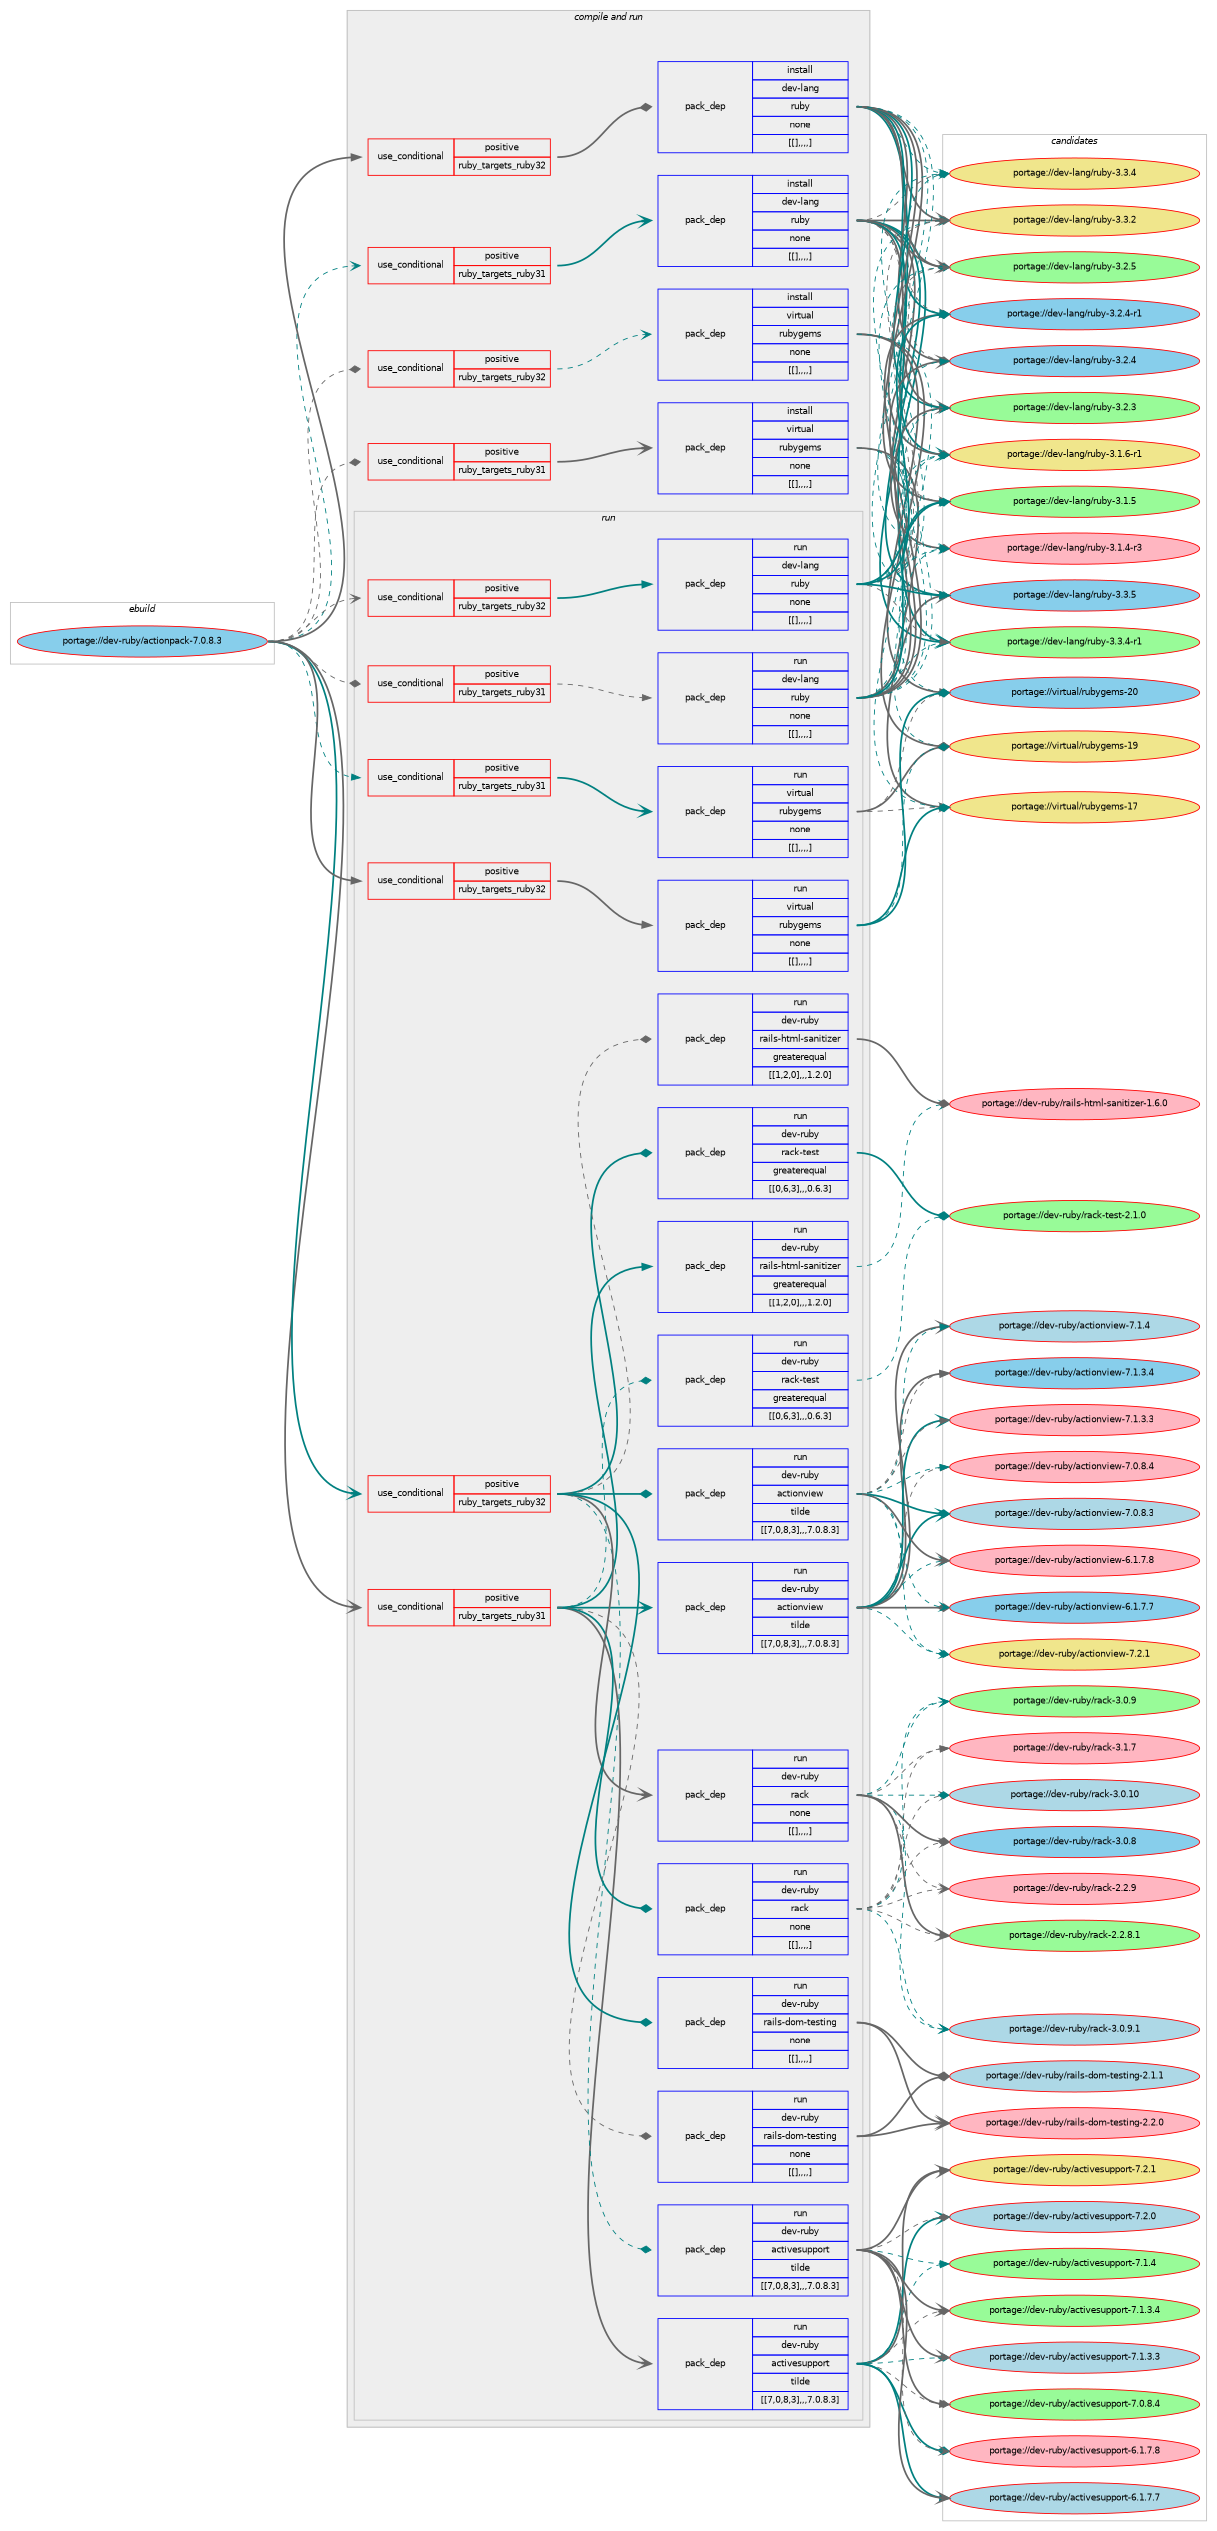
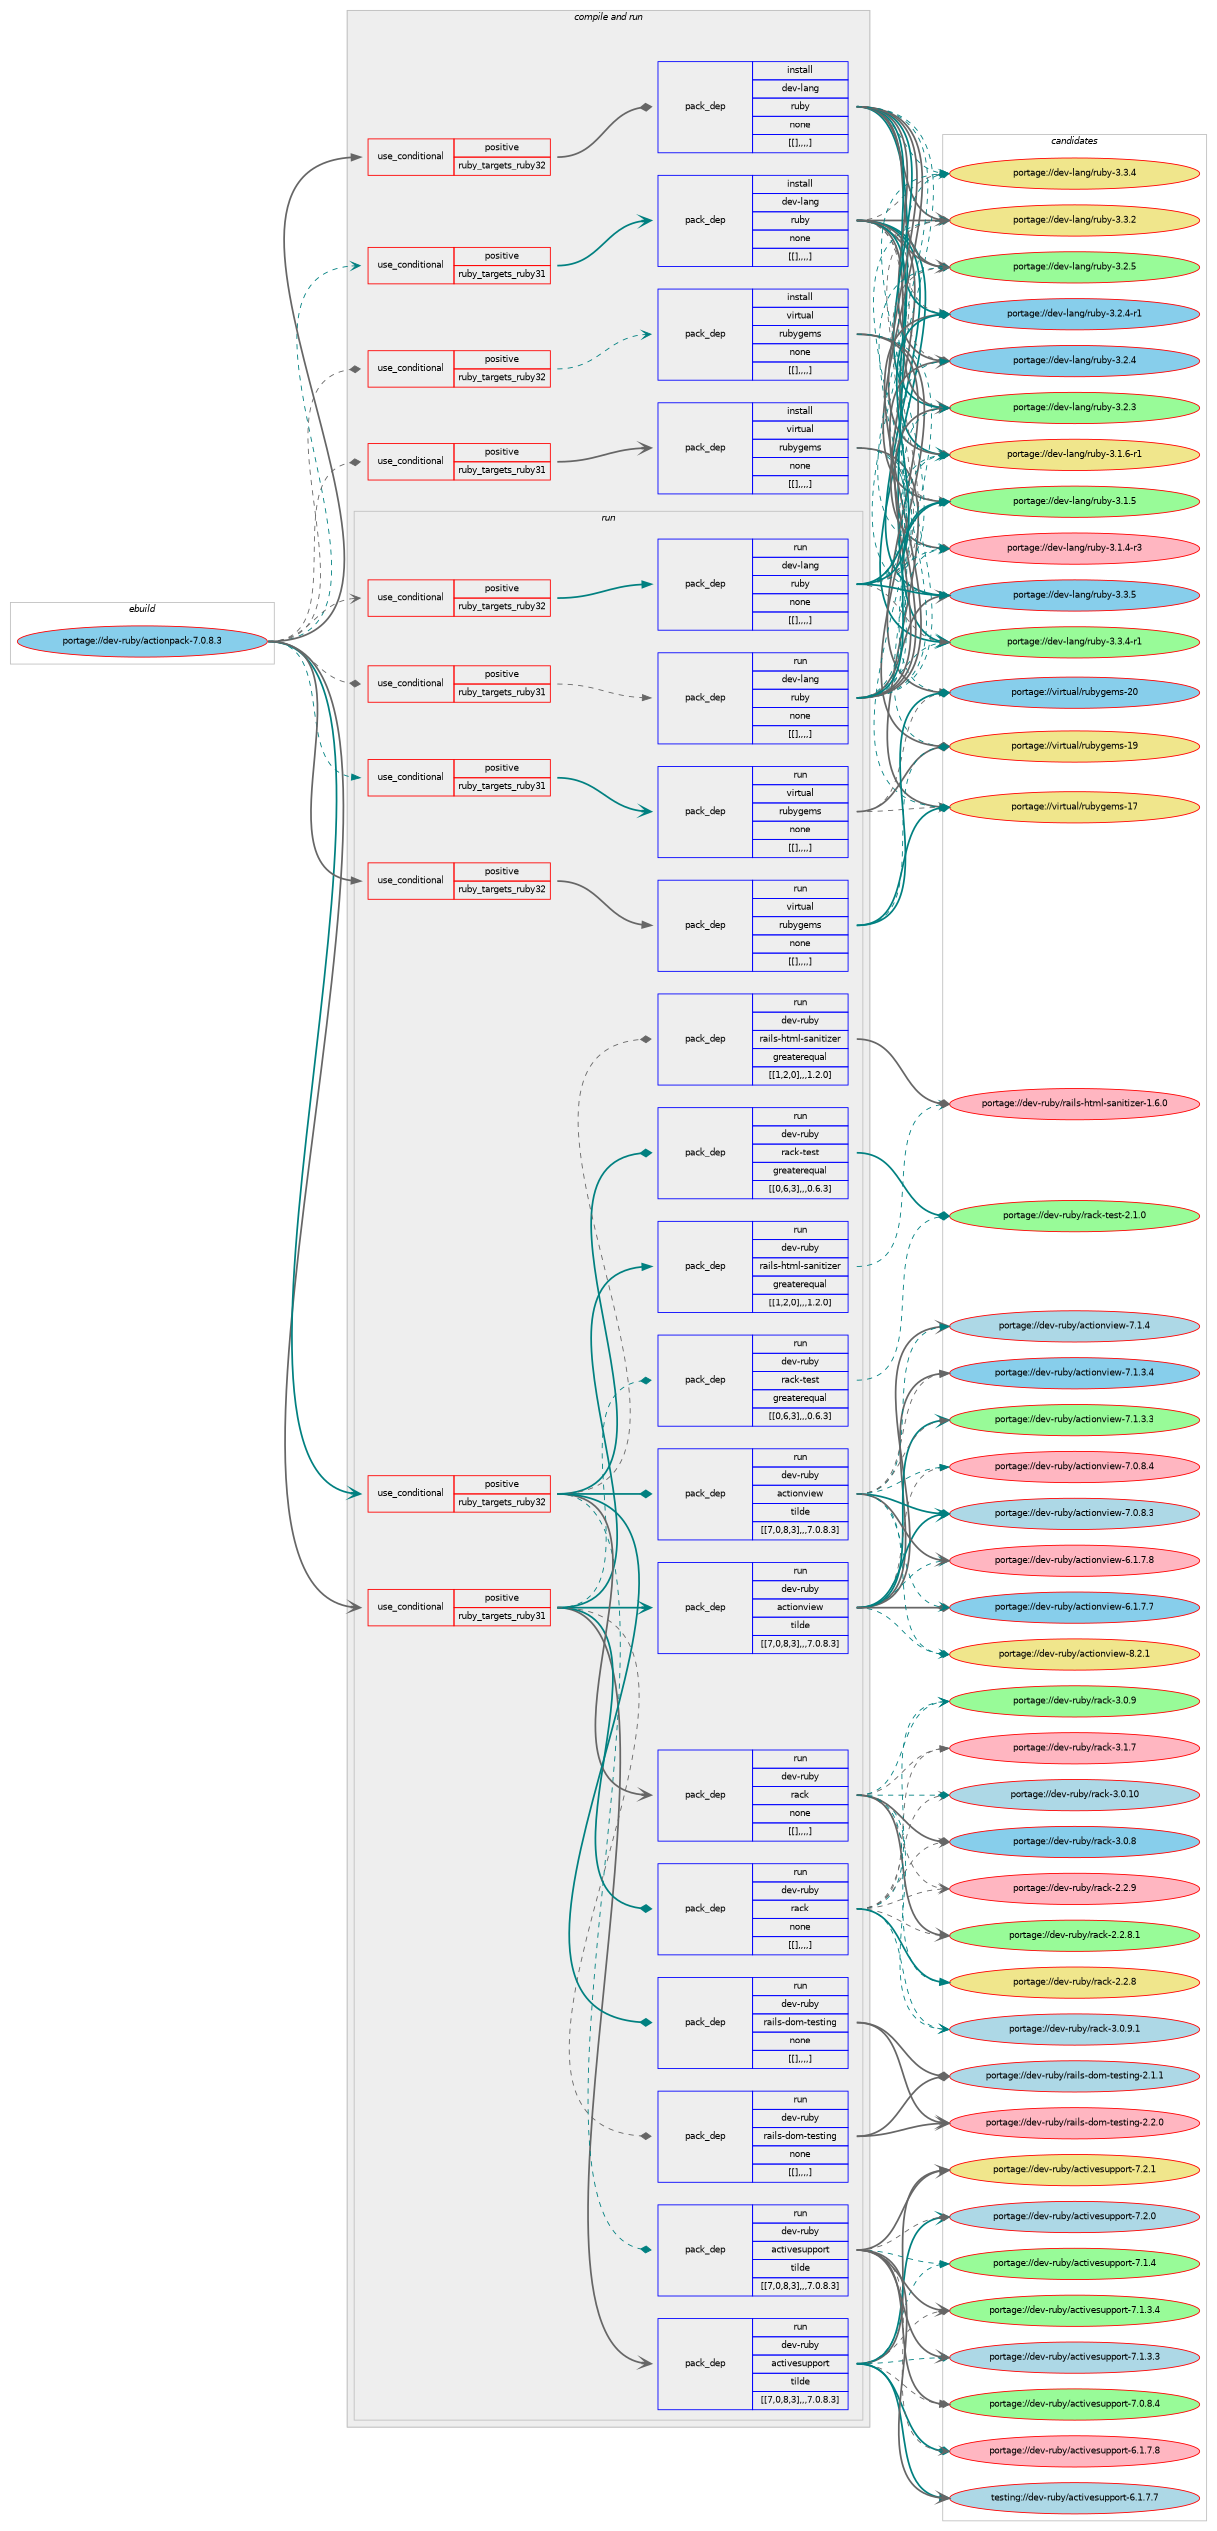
node "portage://dev-ruby/actionview-7.1.3.3": fillcolor lightpink -> palegreen
node "portage://dev-ruby/actionview-7.2.1": label "portage://dev-ruby/actionview-7.2.1" -> "portage://dev-ruby/actionview-8.2.1"
node "portage://dev-ruby/rack-2.2.8": added
node "portage://dev-ruby/activesupport-6.1.7.7": label "portage://dev-ruby/activesupport-6.1.7.7" -> "testing://dev-ruby/activesupport-6.1.7.7"
